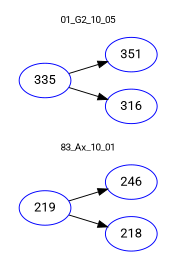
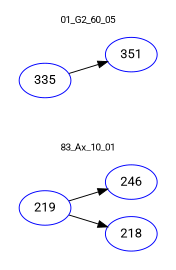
cluster "01_G2_10_05": label "01_G2_10_05" -> "01_G2_60_05"
node "316": removed
